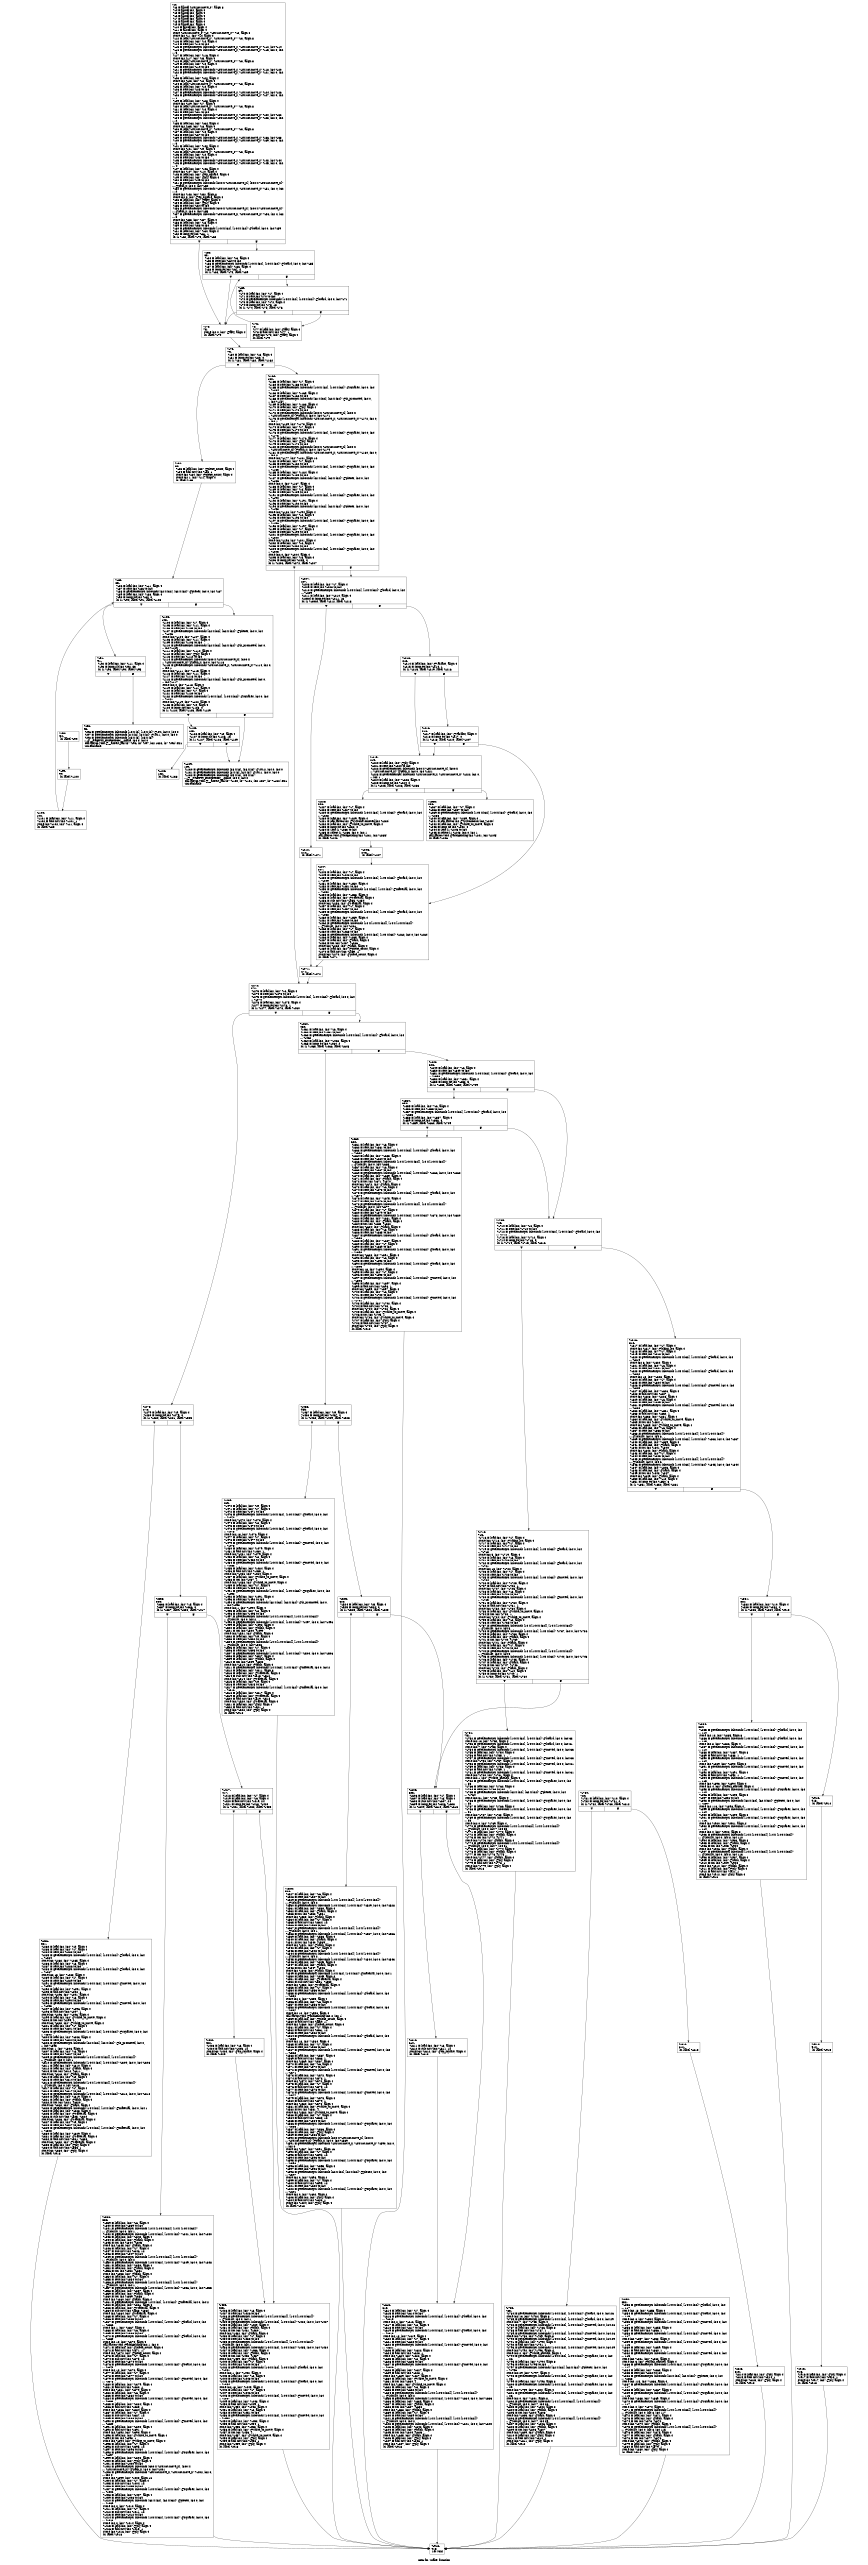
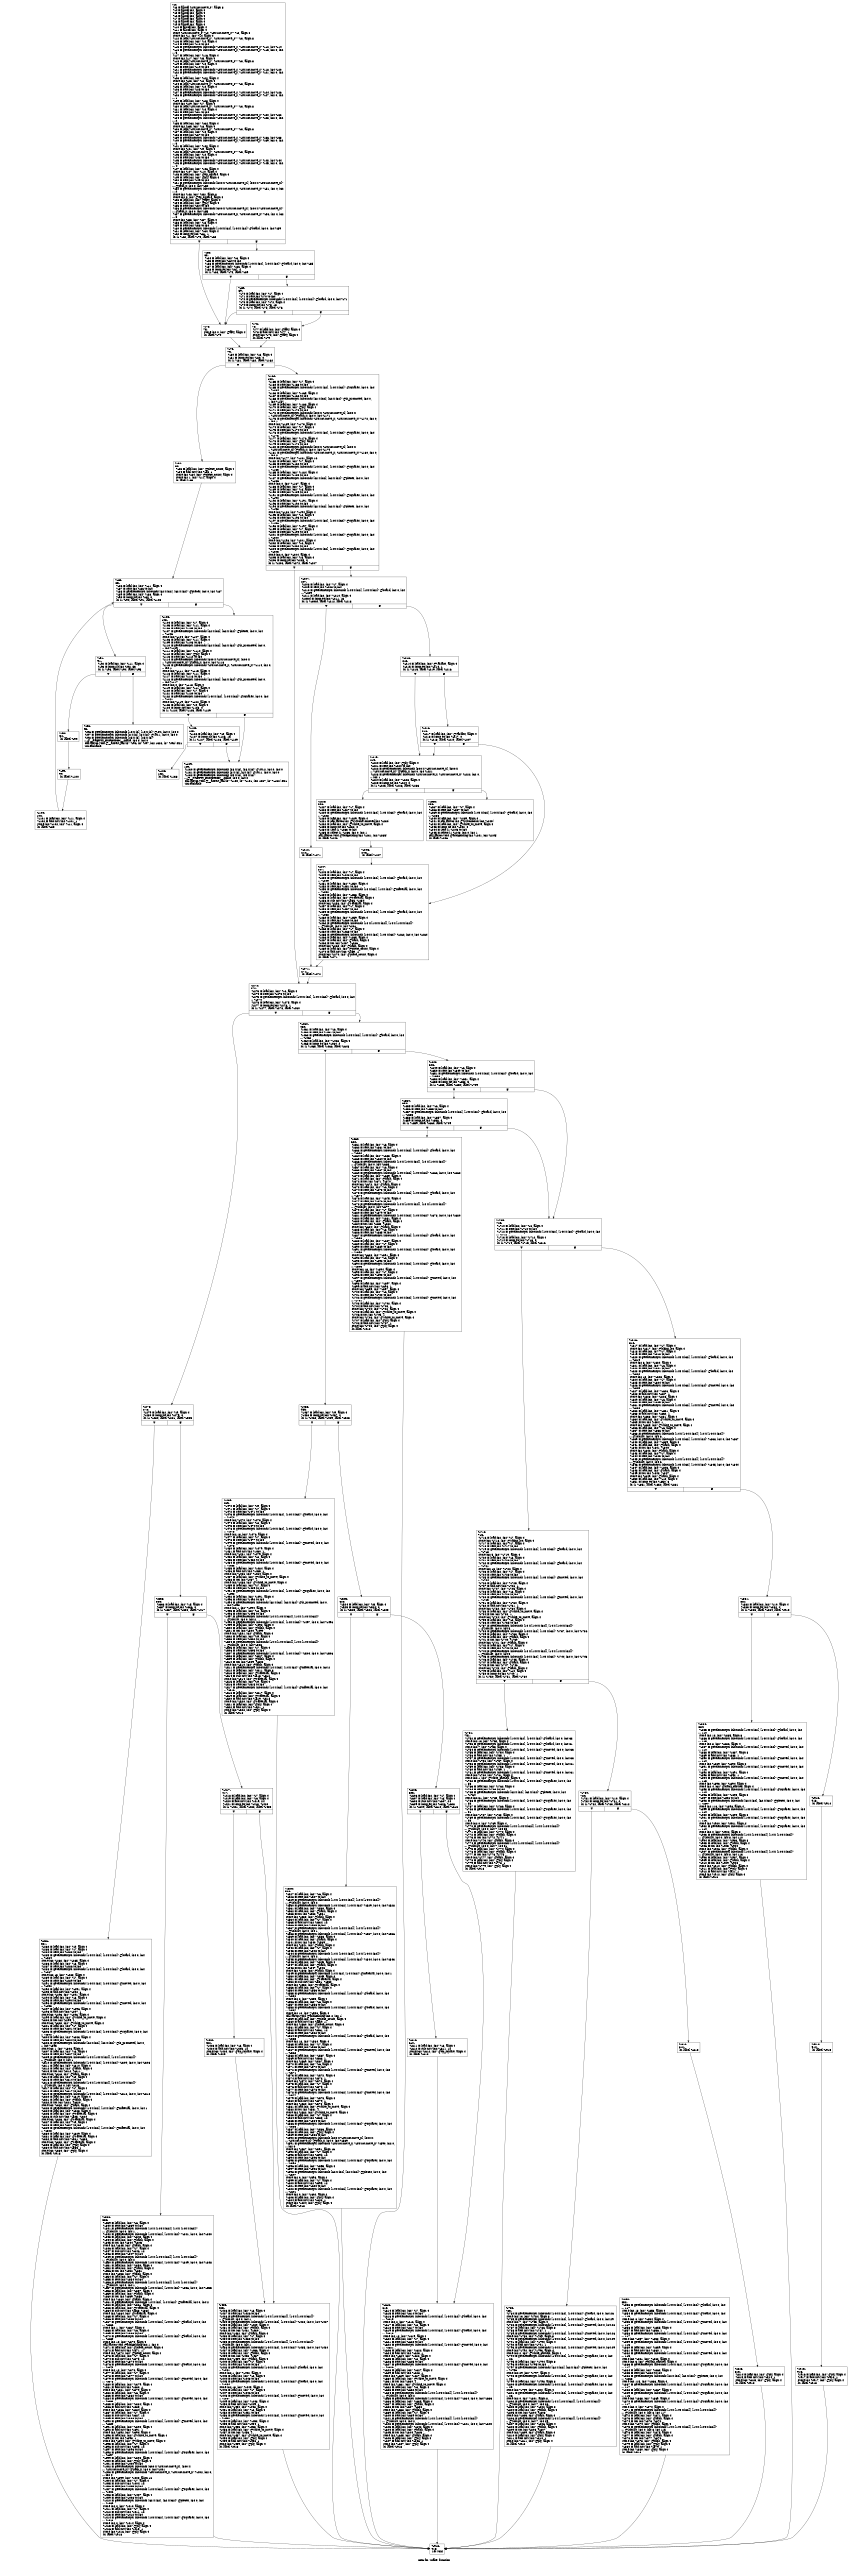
edge "%76:" -> "%63:": now "%76:" -> "%79:"
edge "%91:" -> "%94:": added
edge "%715:" -> "%605:": now "%715:" -> "%780:"
